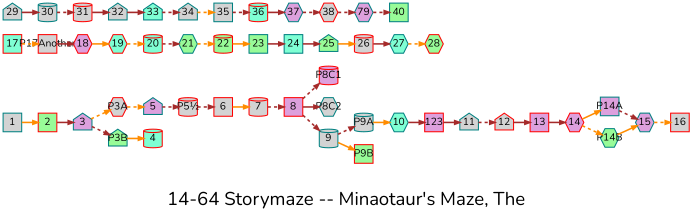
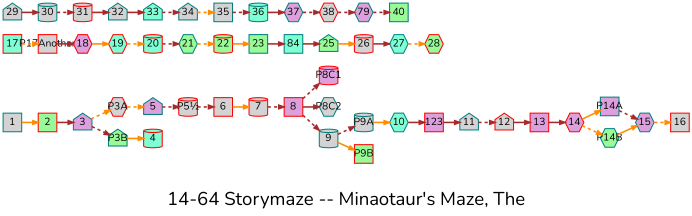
node "36": color red -> teal
node "24": label "24" -> "84"
